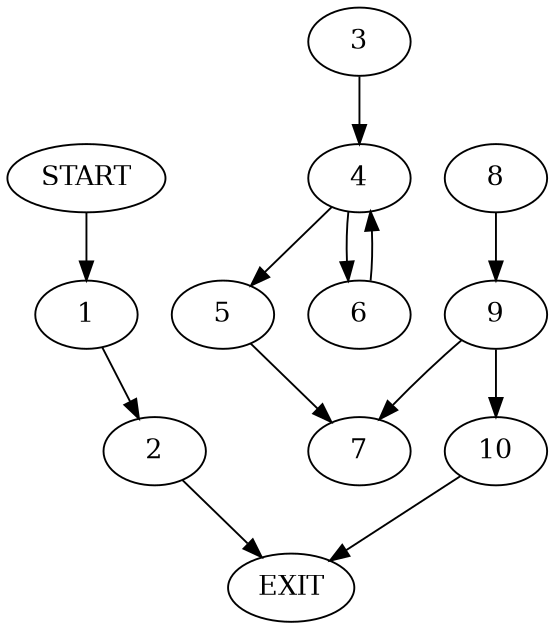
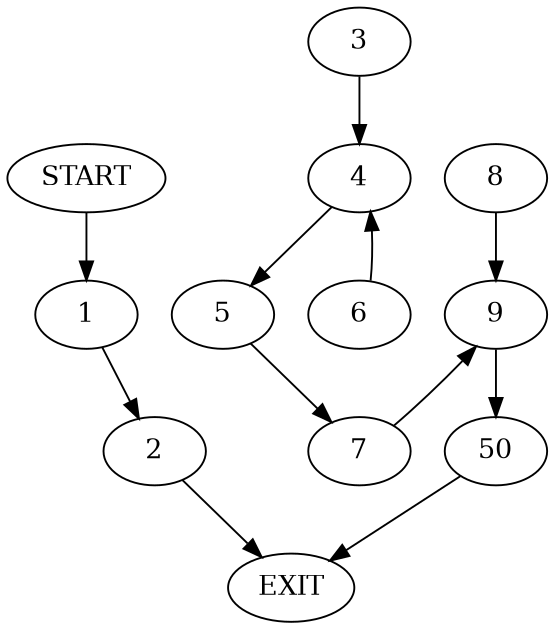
edge "4" -> "6": removed
edge "9" -> "7": reversed
node "10": label "10" -> "50"
